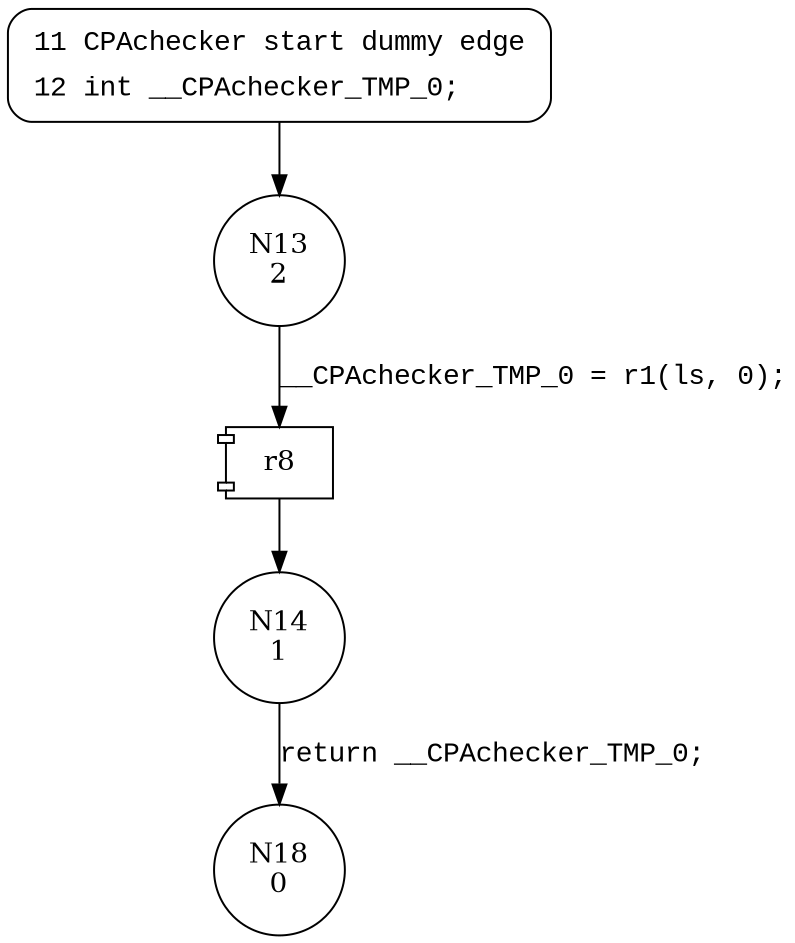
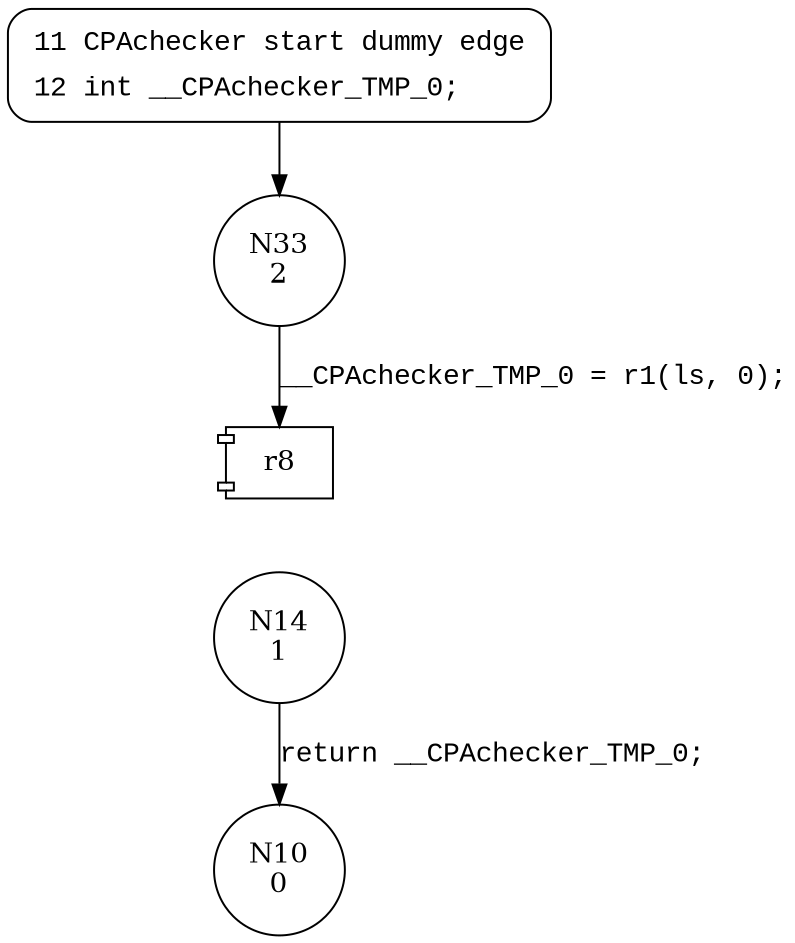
node "N13 2": label "N13 2" -> "N33 2"
edge "r8" -> "N14 1": removed
node "N18 0": label "N18 0" -> "N10 0"
